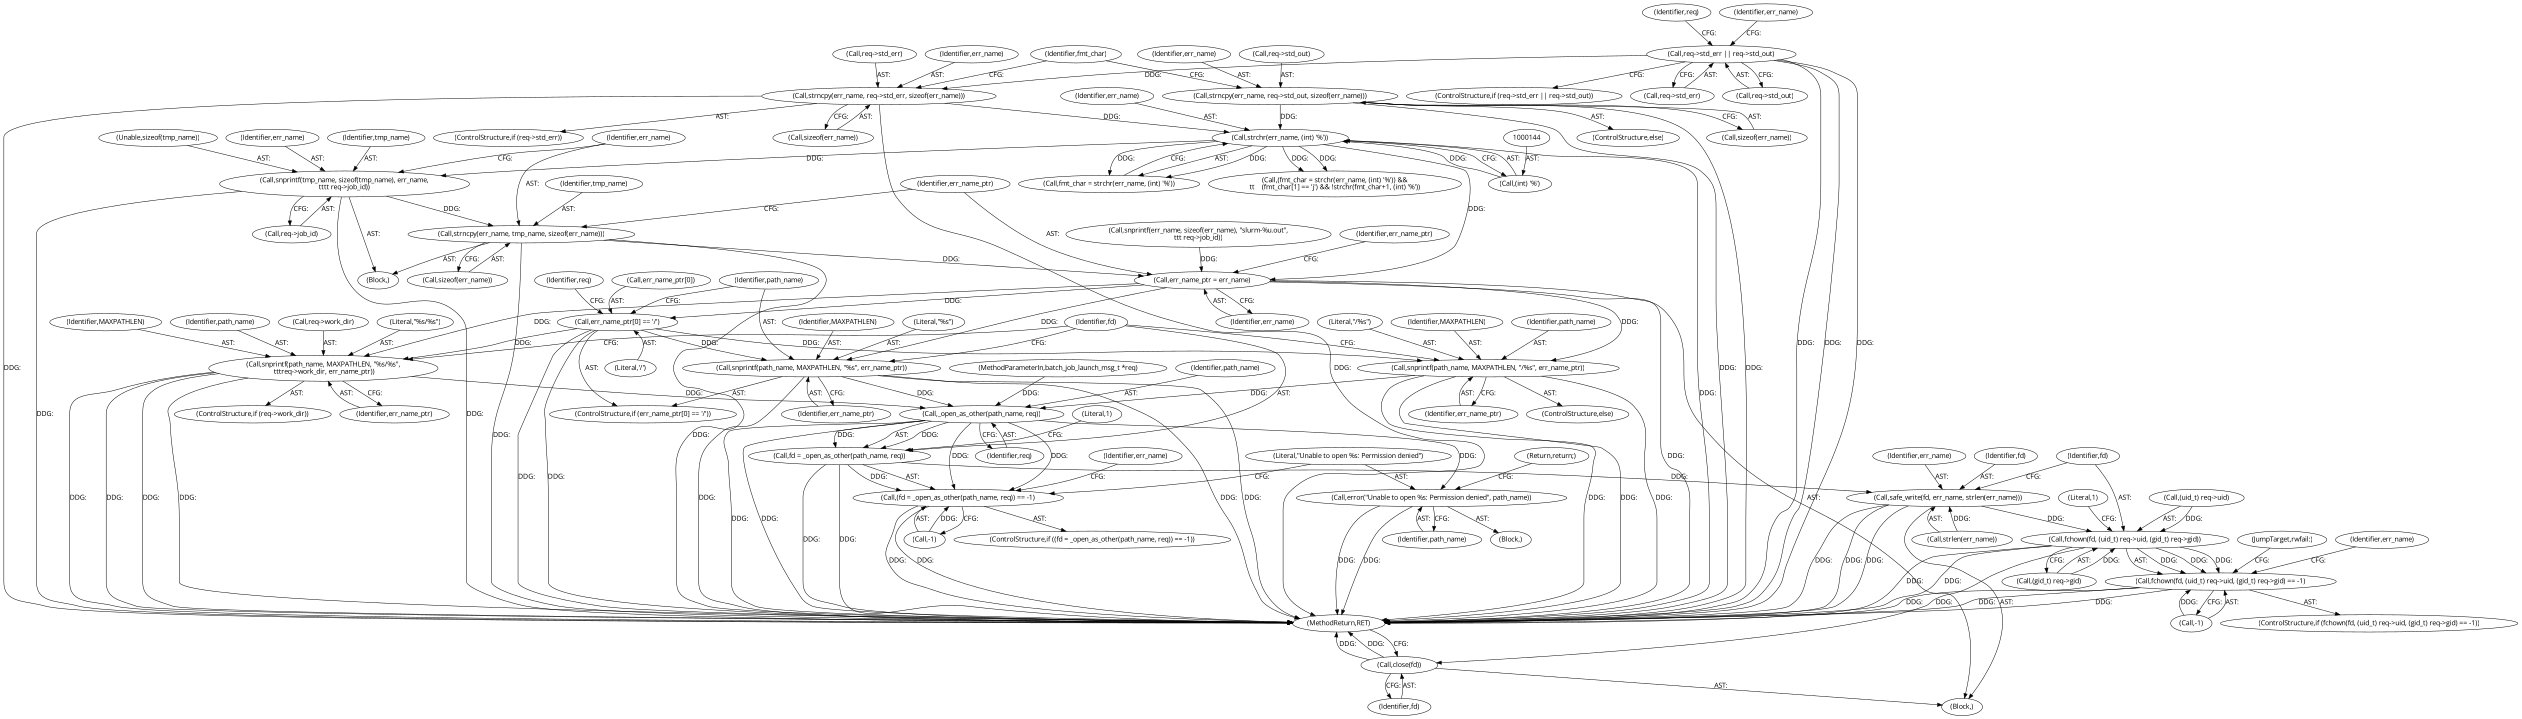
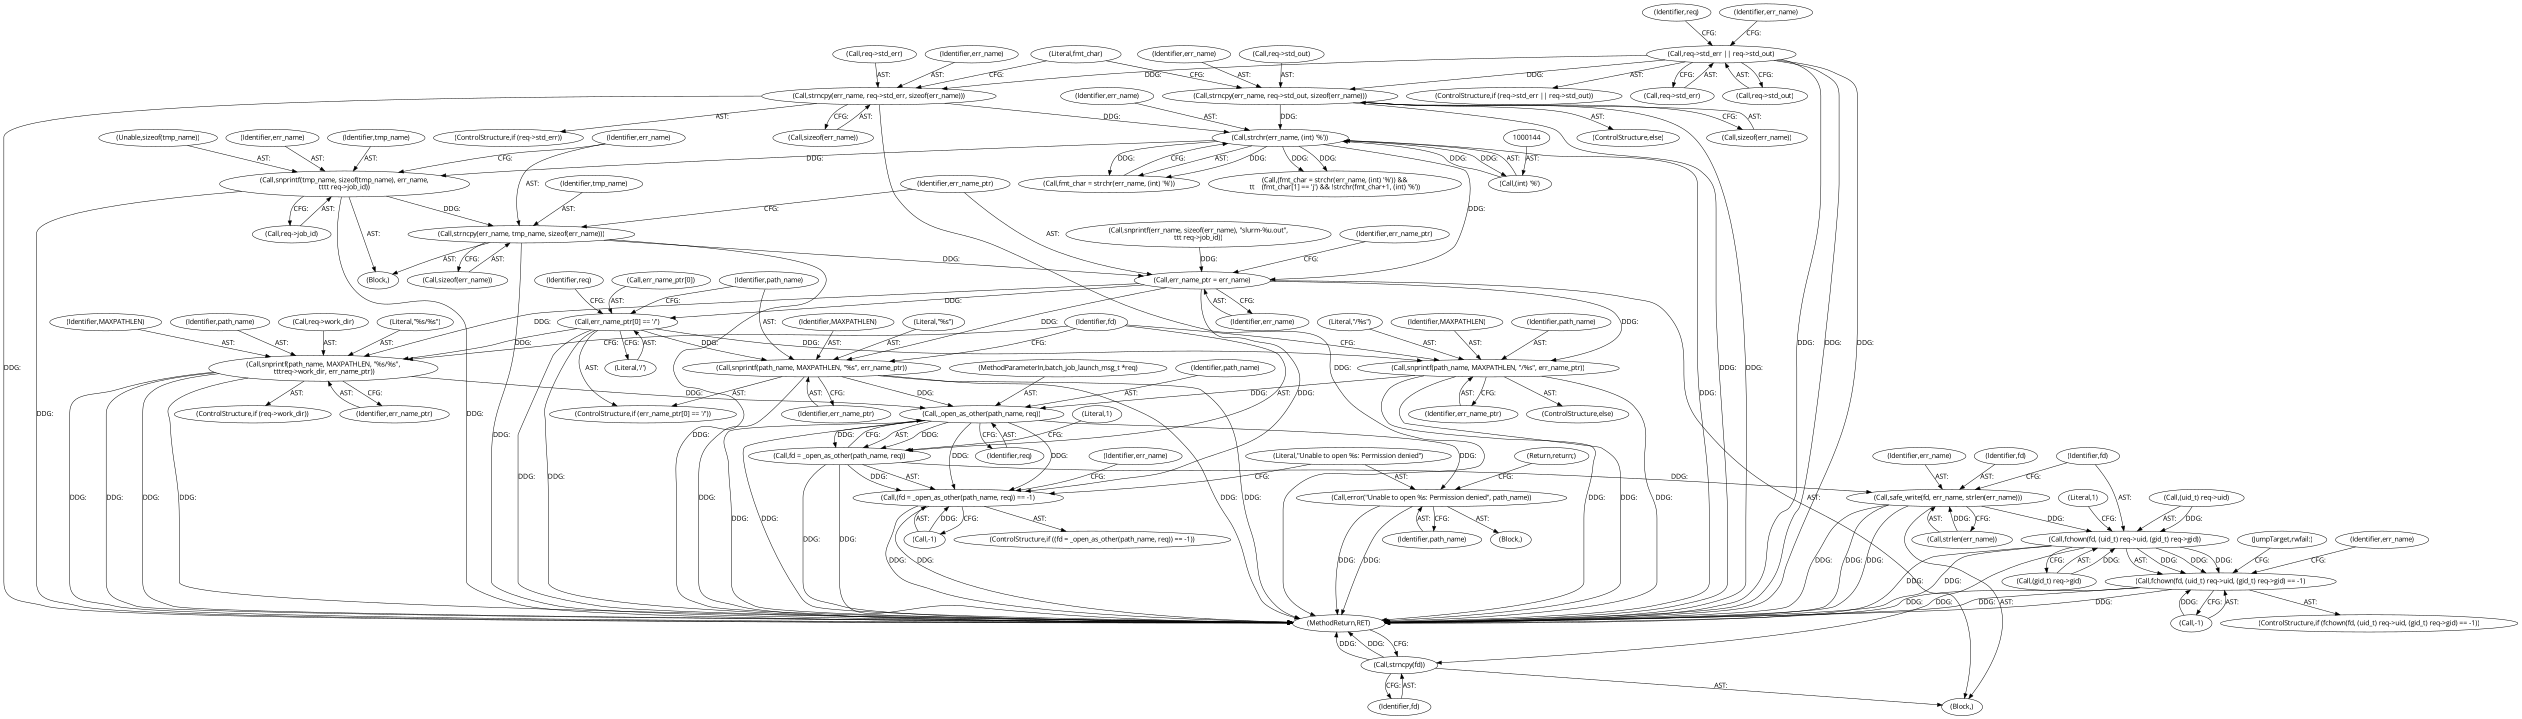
node "(Identifier,fmt_char)": label "(Identifier,fmt_char)" -> "(Literal,fmt_char)"
edge "(Call,req->std_err || req->std_out)" -> "(Call,strncpy(err_name, req->std_out, sizeof(err_name)))": added, label "DDG:"
edge "(Call,req->std_err || req->std_out)" -> "(ControlStructure,if (req->std_err || req->std_out))": label "CFG: " -> "AST: "
edge "(Call,strchr(err_name, (int) '%'))" -> "(Call,(int) '%')": label "CFG: " -> "DDG: "
edge "(Call,err_name_ptr[0] == '/')" -> "(Literal,'/')": added, label "CFG:"
edge "(MethodParameterIn,batch_job_launch_msg_t *req)" -> "(Call,_open_as_other(path_name, req))": label "DDG: " -> "AST: "
edge "(Call,err_name_ptr = err_name)" -> "(MethodReturn,RET)": now "(Call,err_name_ptr = err_name)" -> "(Call,(fd = _open_as_other(path_name, req)) == -1)"
edge "(Call,fd = _open_as_other(path_name, req))" -> "(Call,_open_as_other(path_name, req))": added, label "CFG:"
edge "(Call,safe_write(fd, err_name, strlen(err_name)))" -> "(Call,strlen(err_name))": added, label "CFG:"
node "(Call,close(fd))": label "(Call,close(fd))" -> "(Call,strncpy(fd))"
